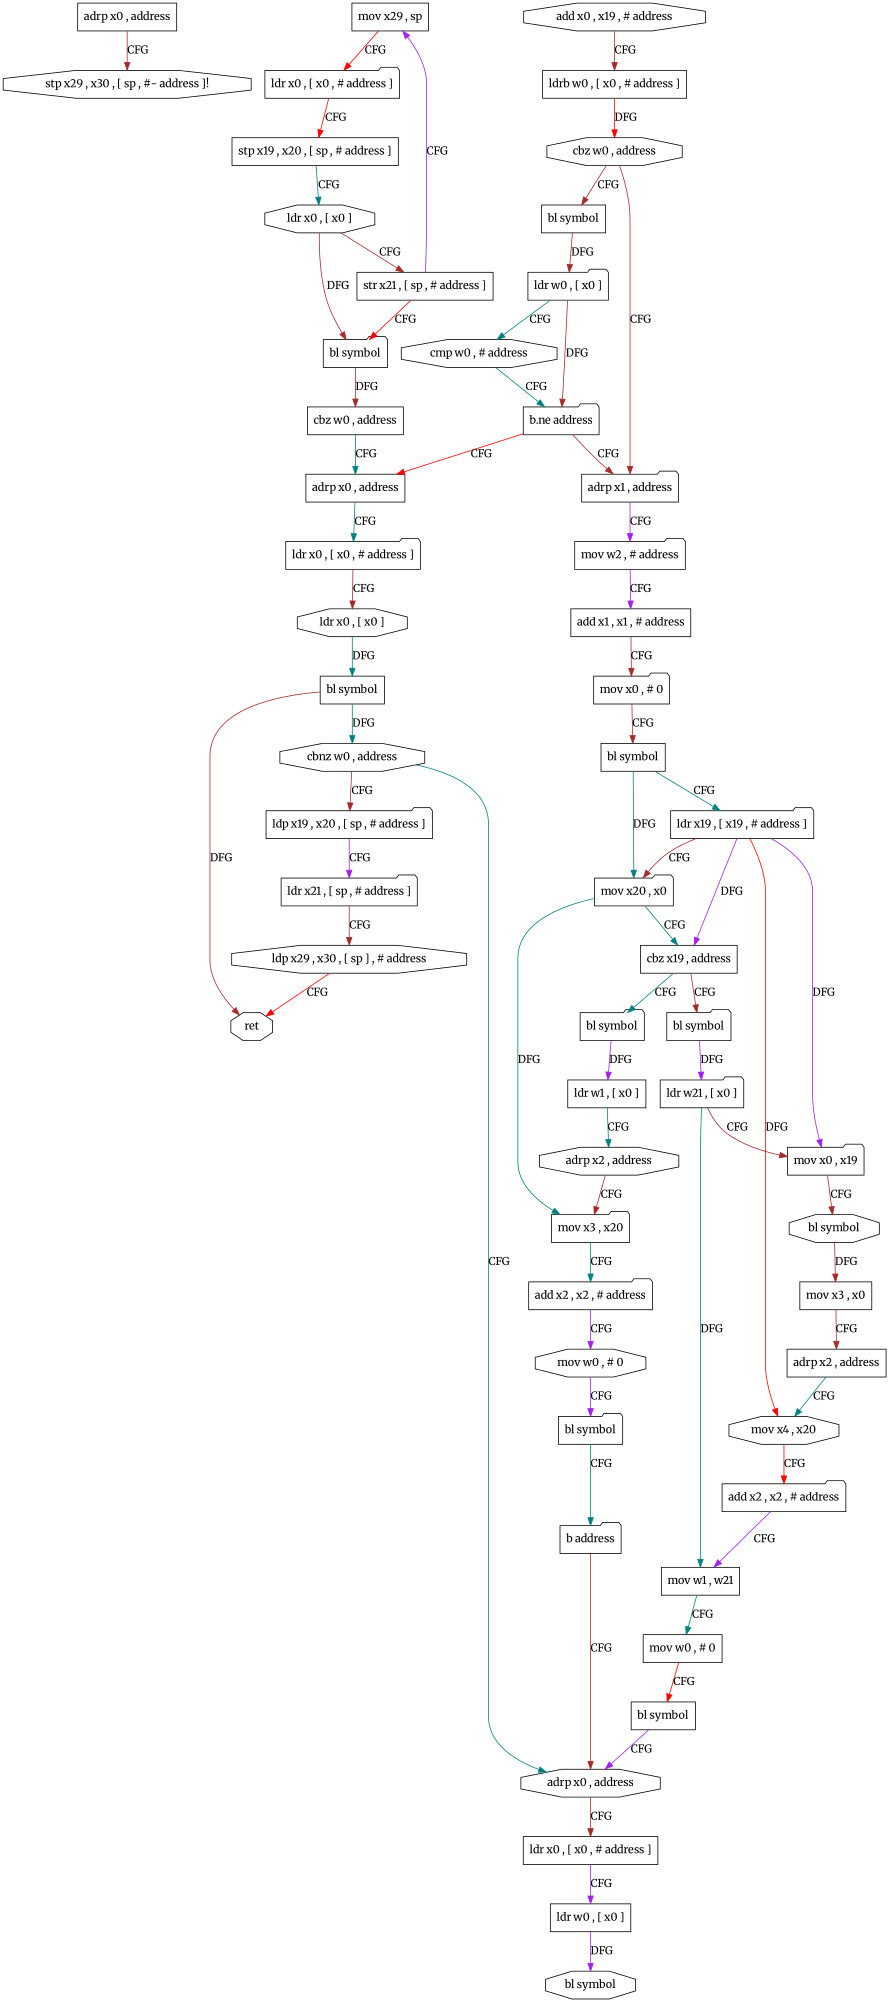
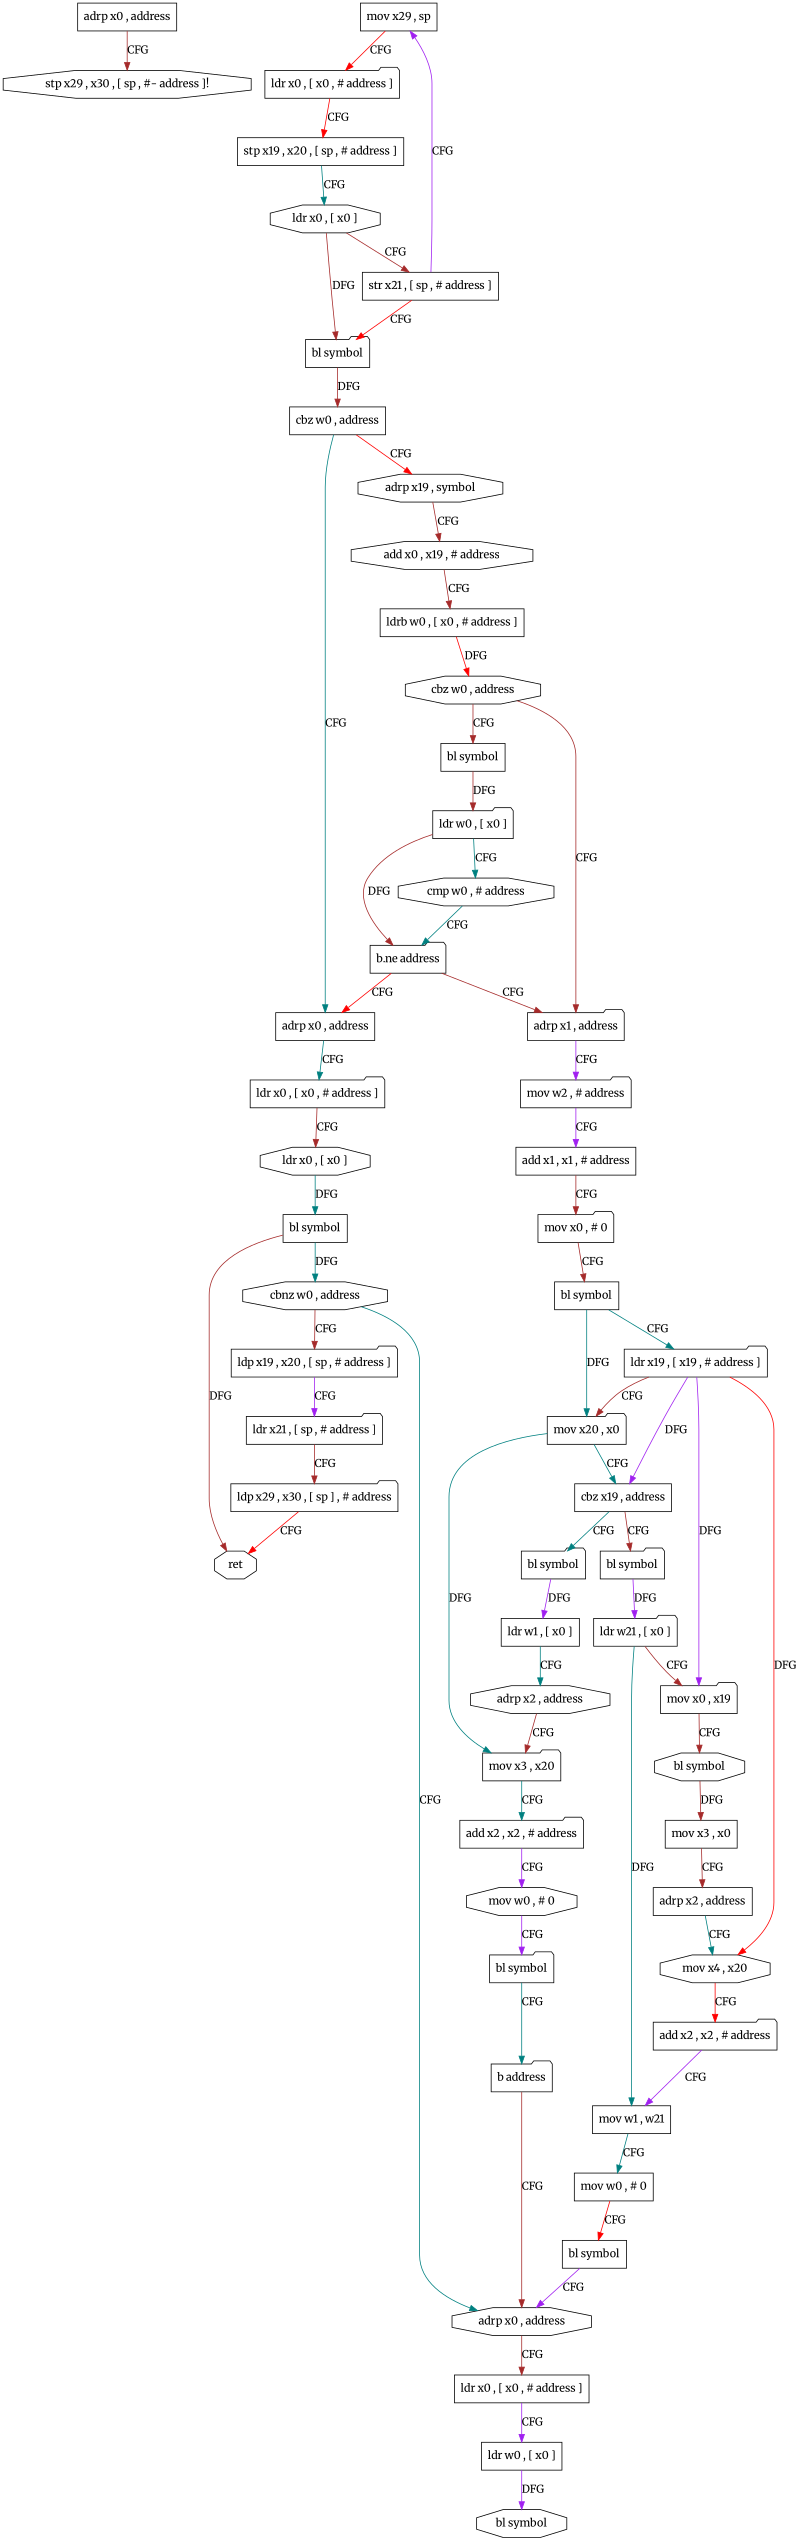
node "adrp x19 , symbol": added
node "ldp x29 , x30 , [ sp ] , # address": shape octagon -> folder
